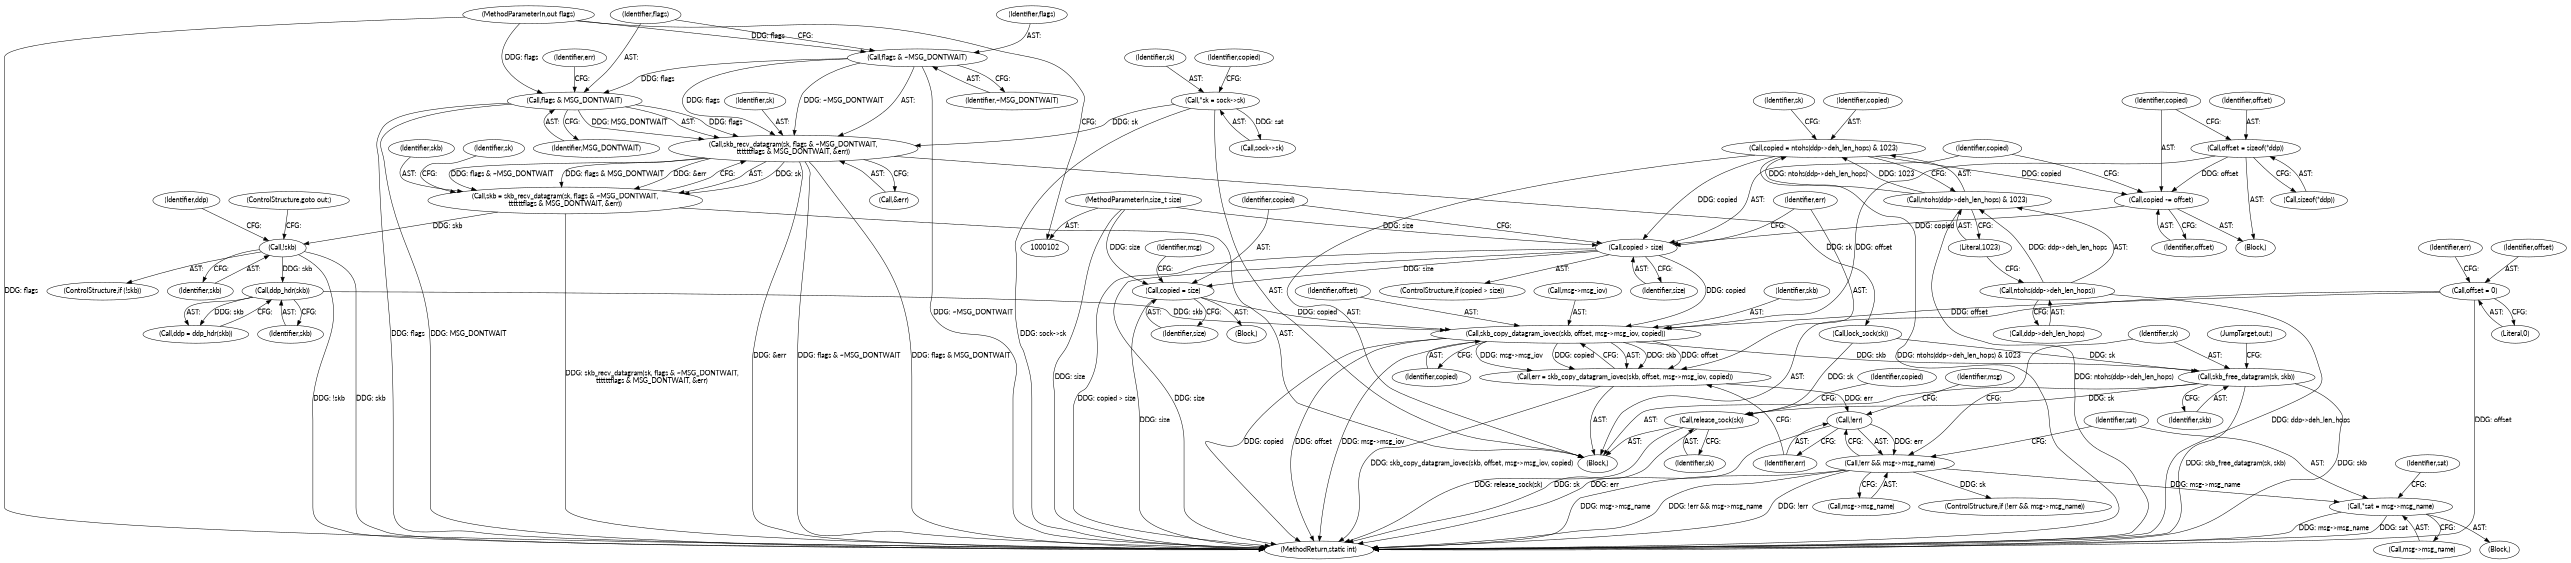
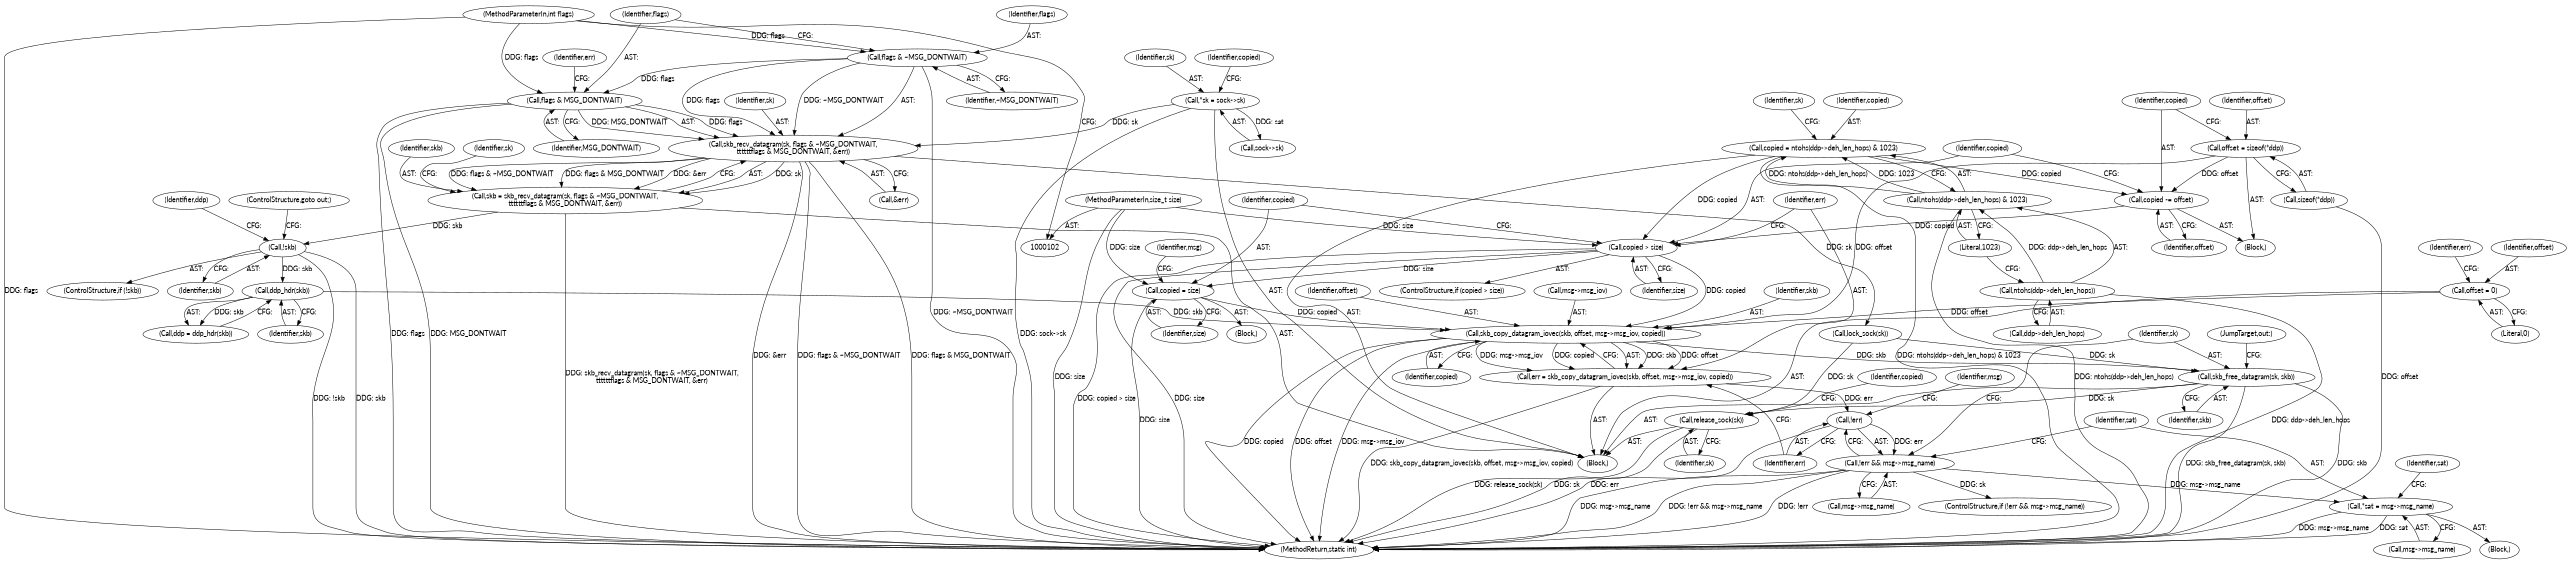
node "(MethodParameterIn,out flags)": label "(MethodParameterIn,out flags)" -> "(MethodParameterIn,int flags)"
edge "(Call,offset = 0)" -> "(MethodReturn,static int)": now "(Call,sizeof(*ddp))" -> "(MethodReturn,static int)"
